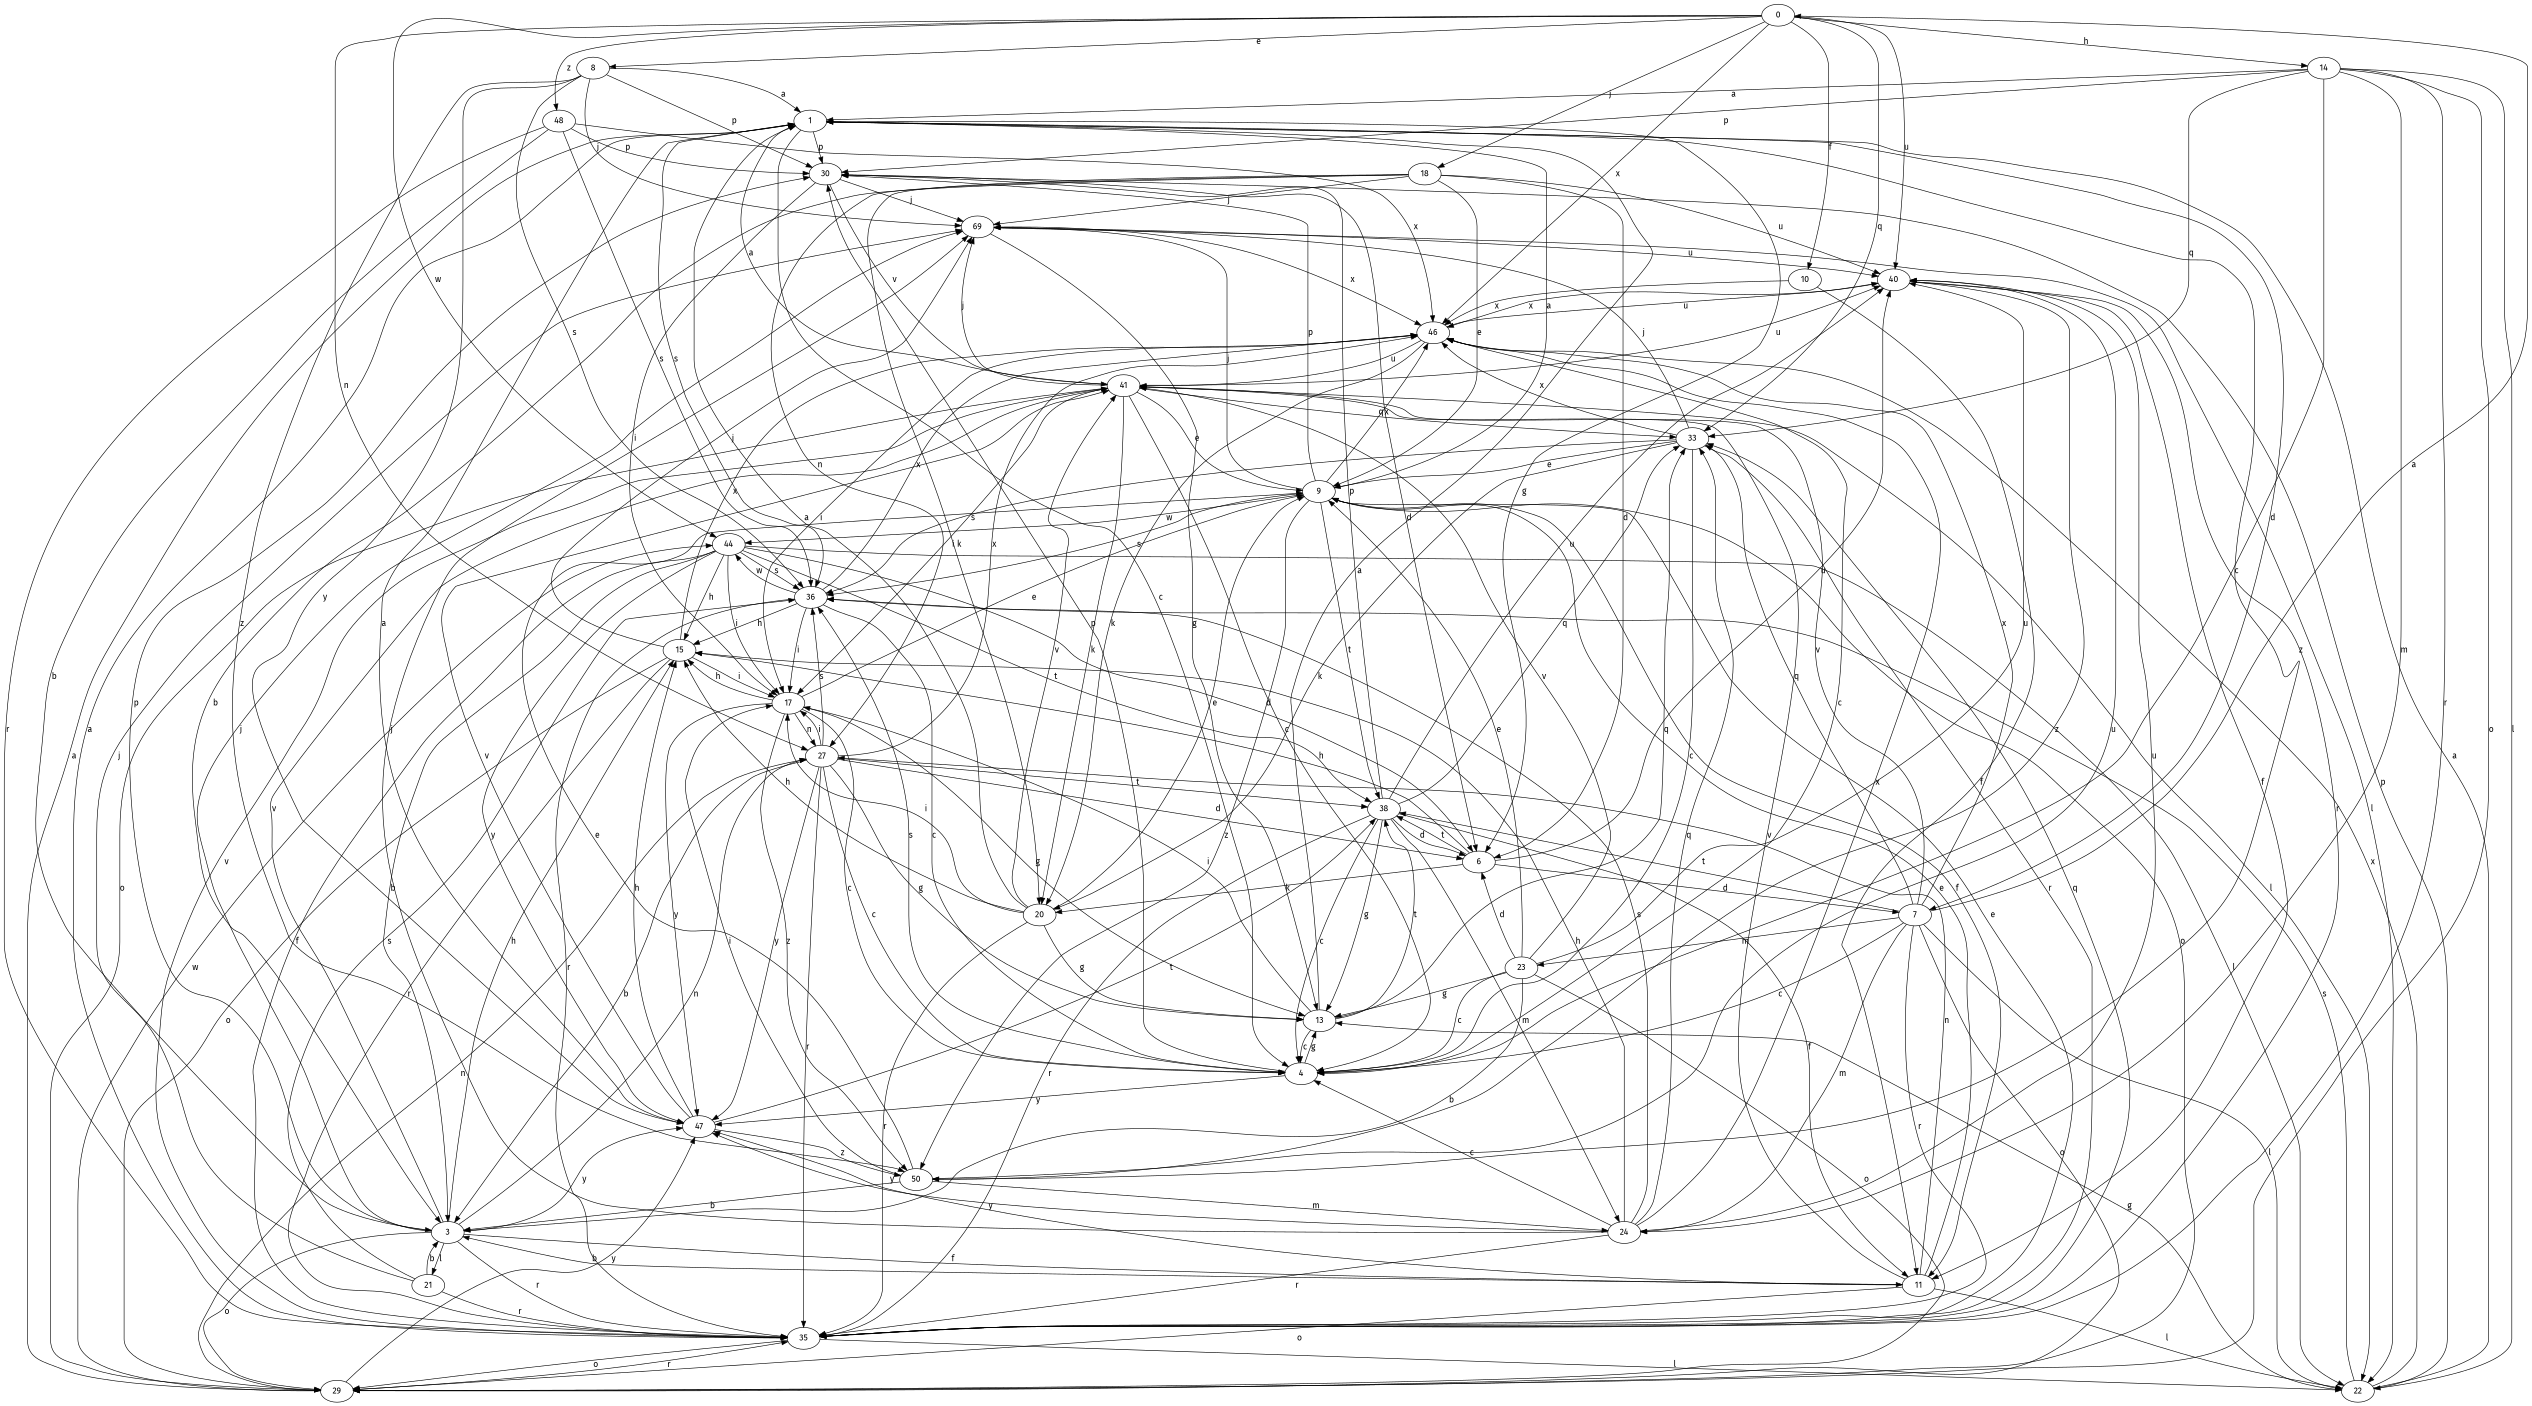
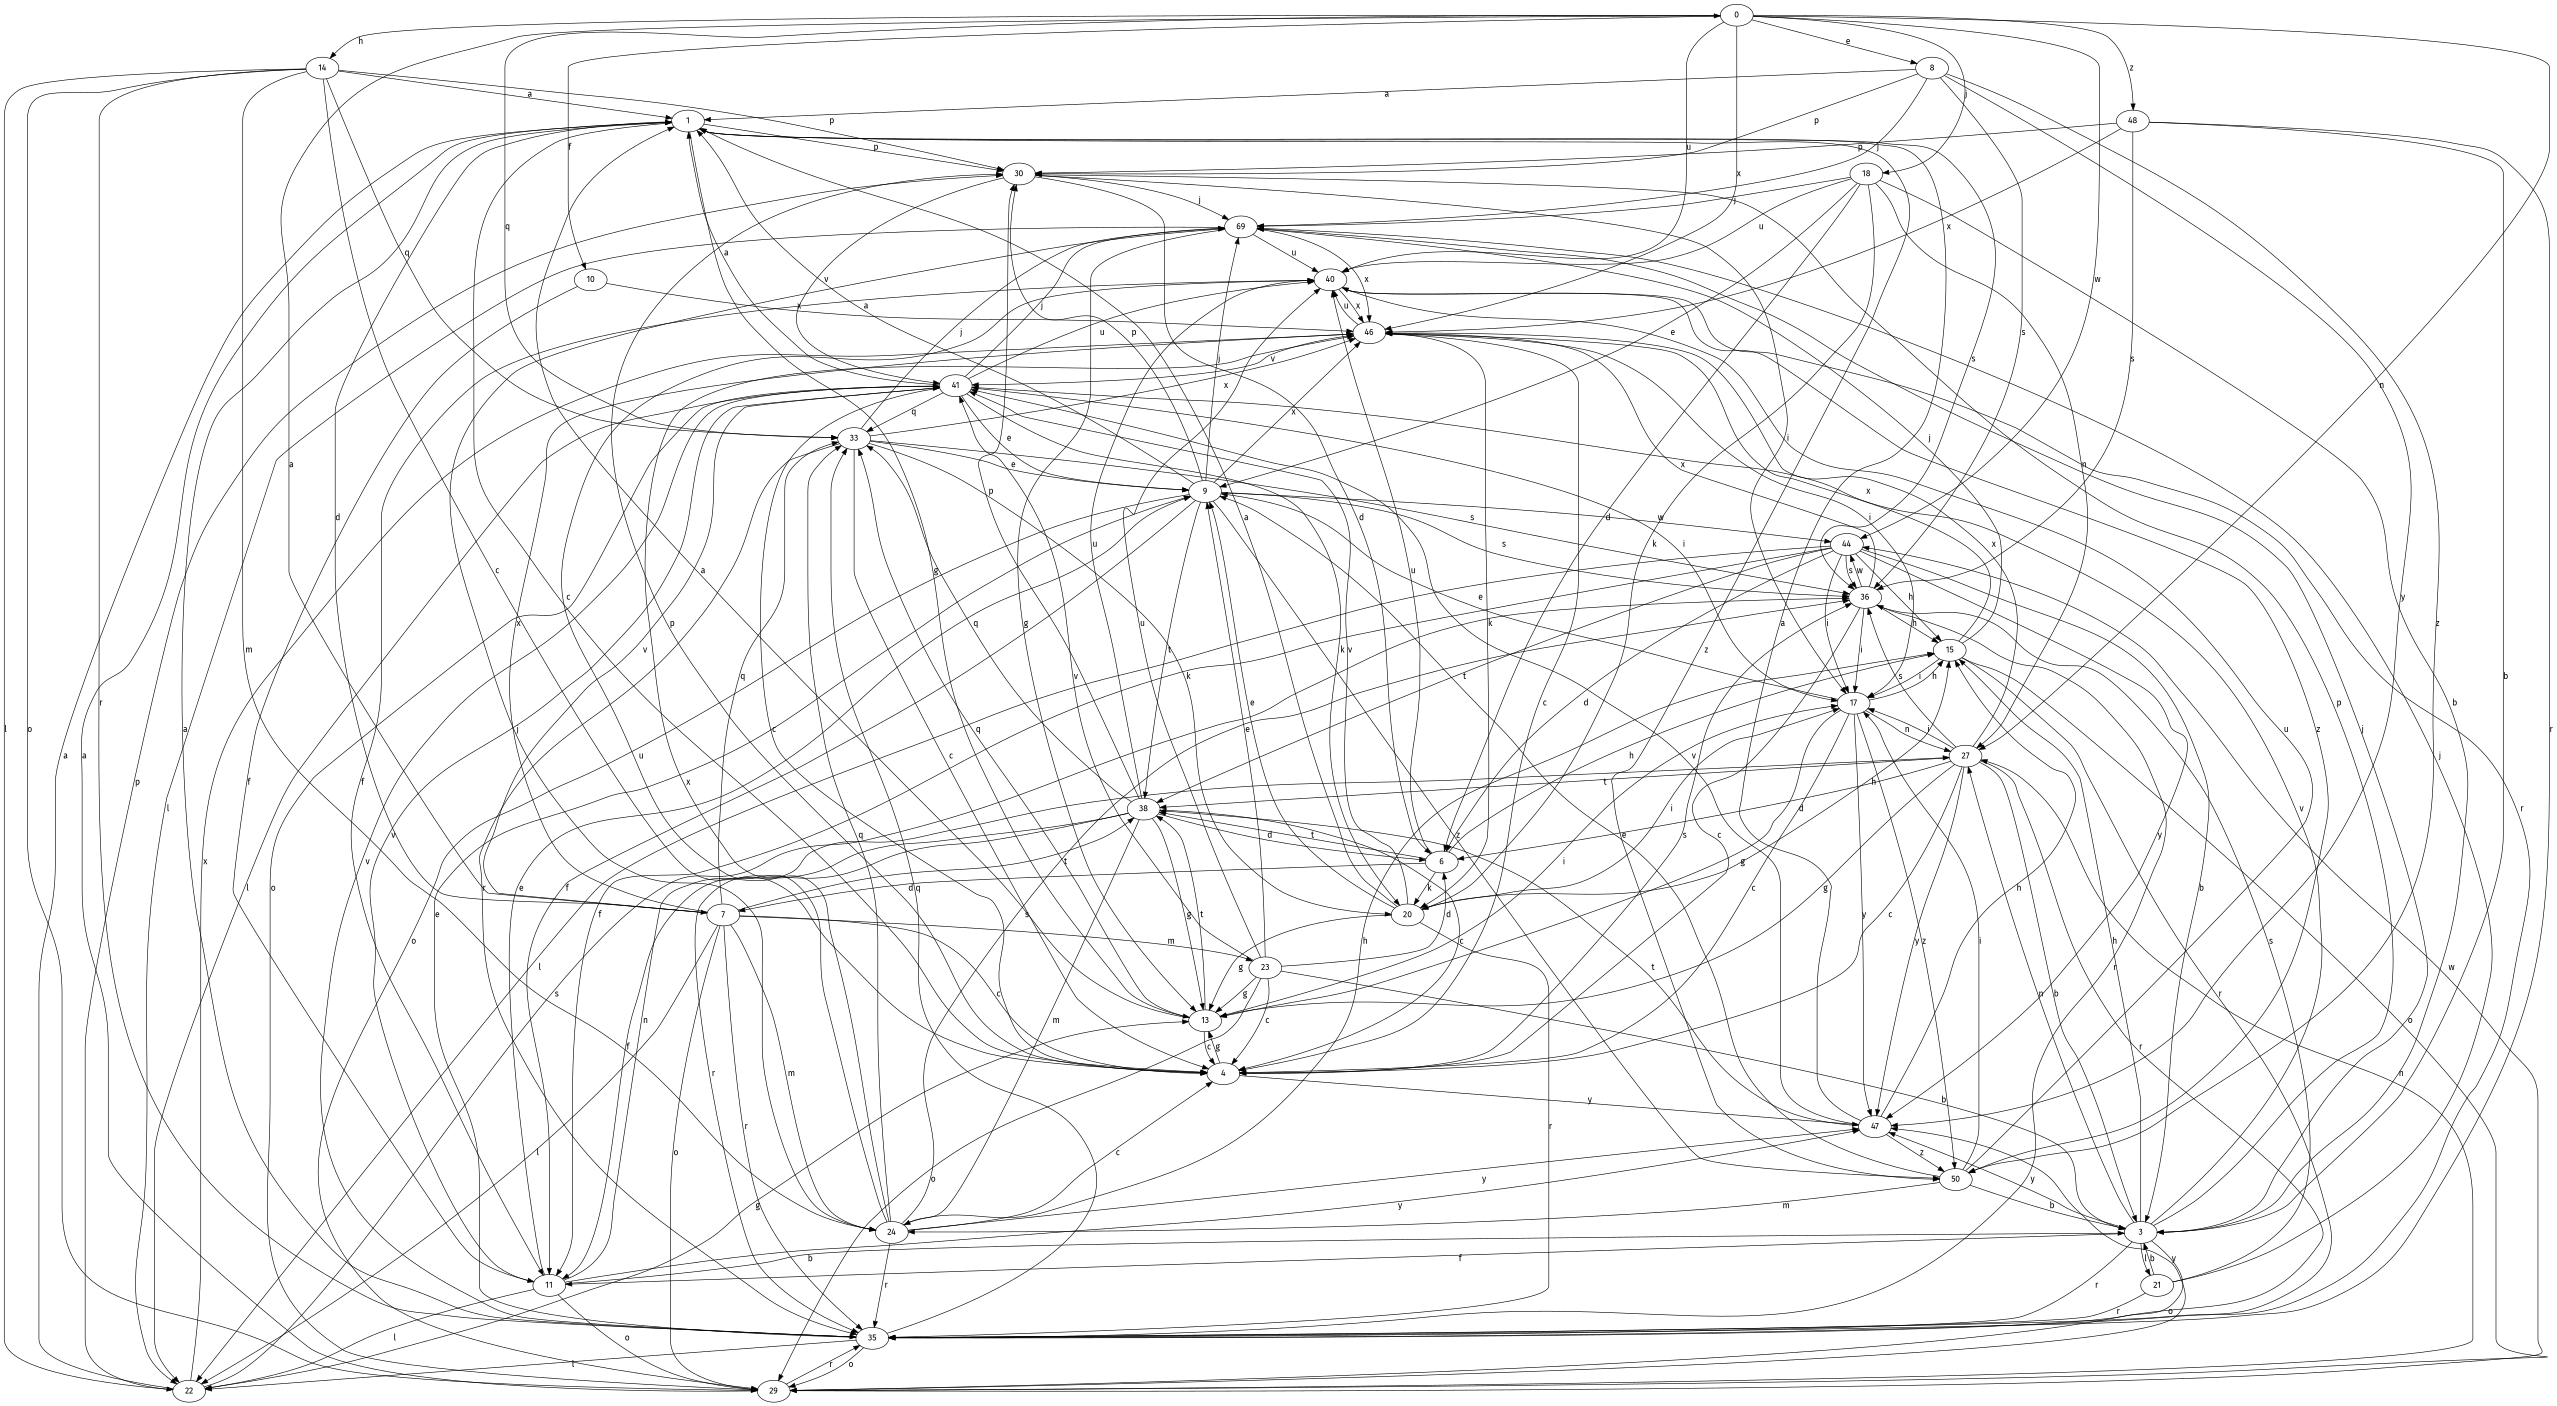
edge "1" -> "6": now "1" -> "13"
edge "46" -> "41": label "u" -> "v"
edge "44" -> "35": now "44" -> "11"
